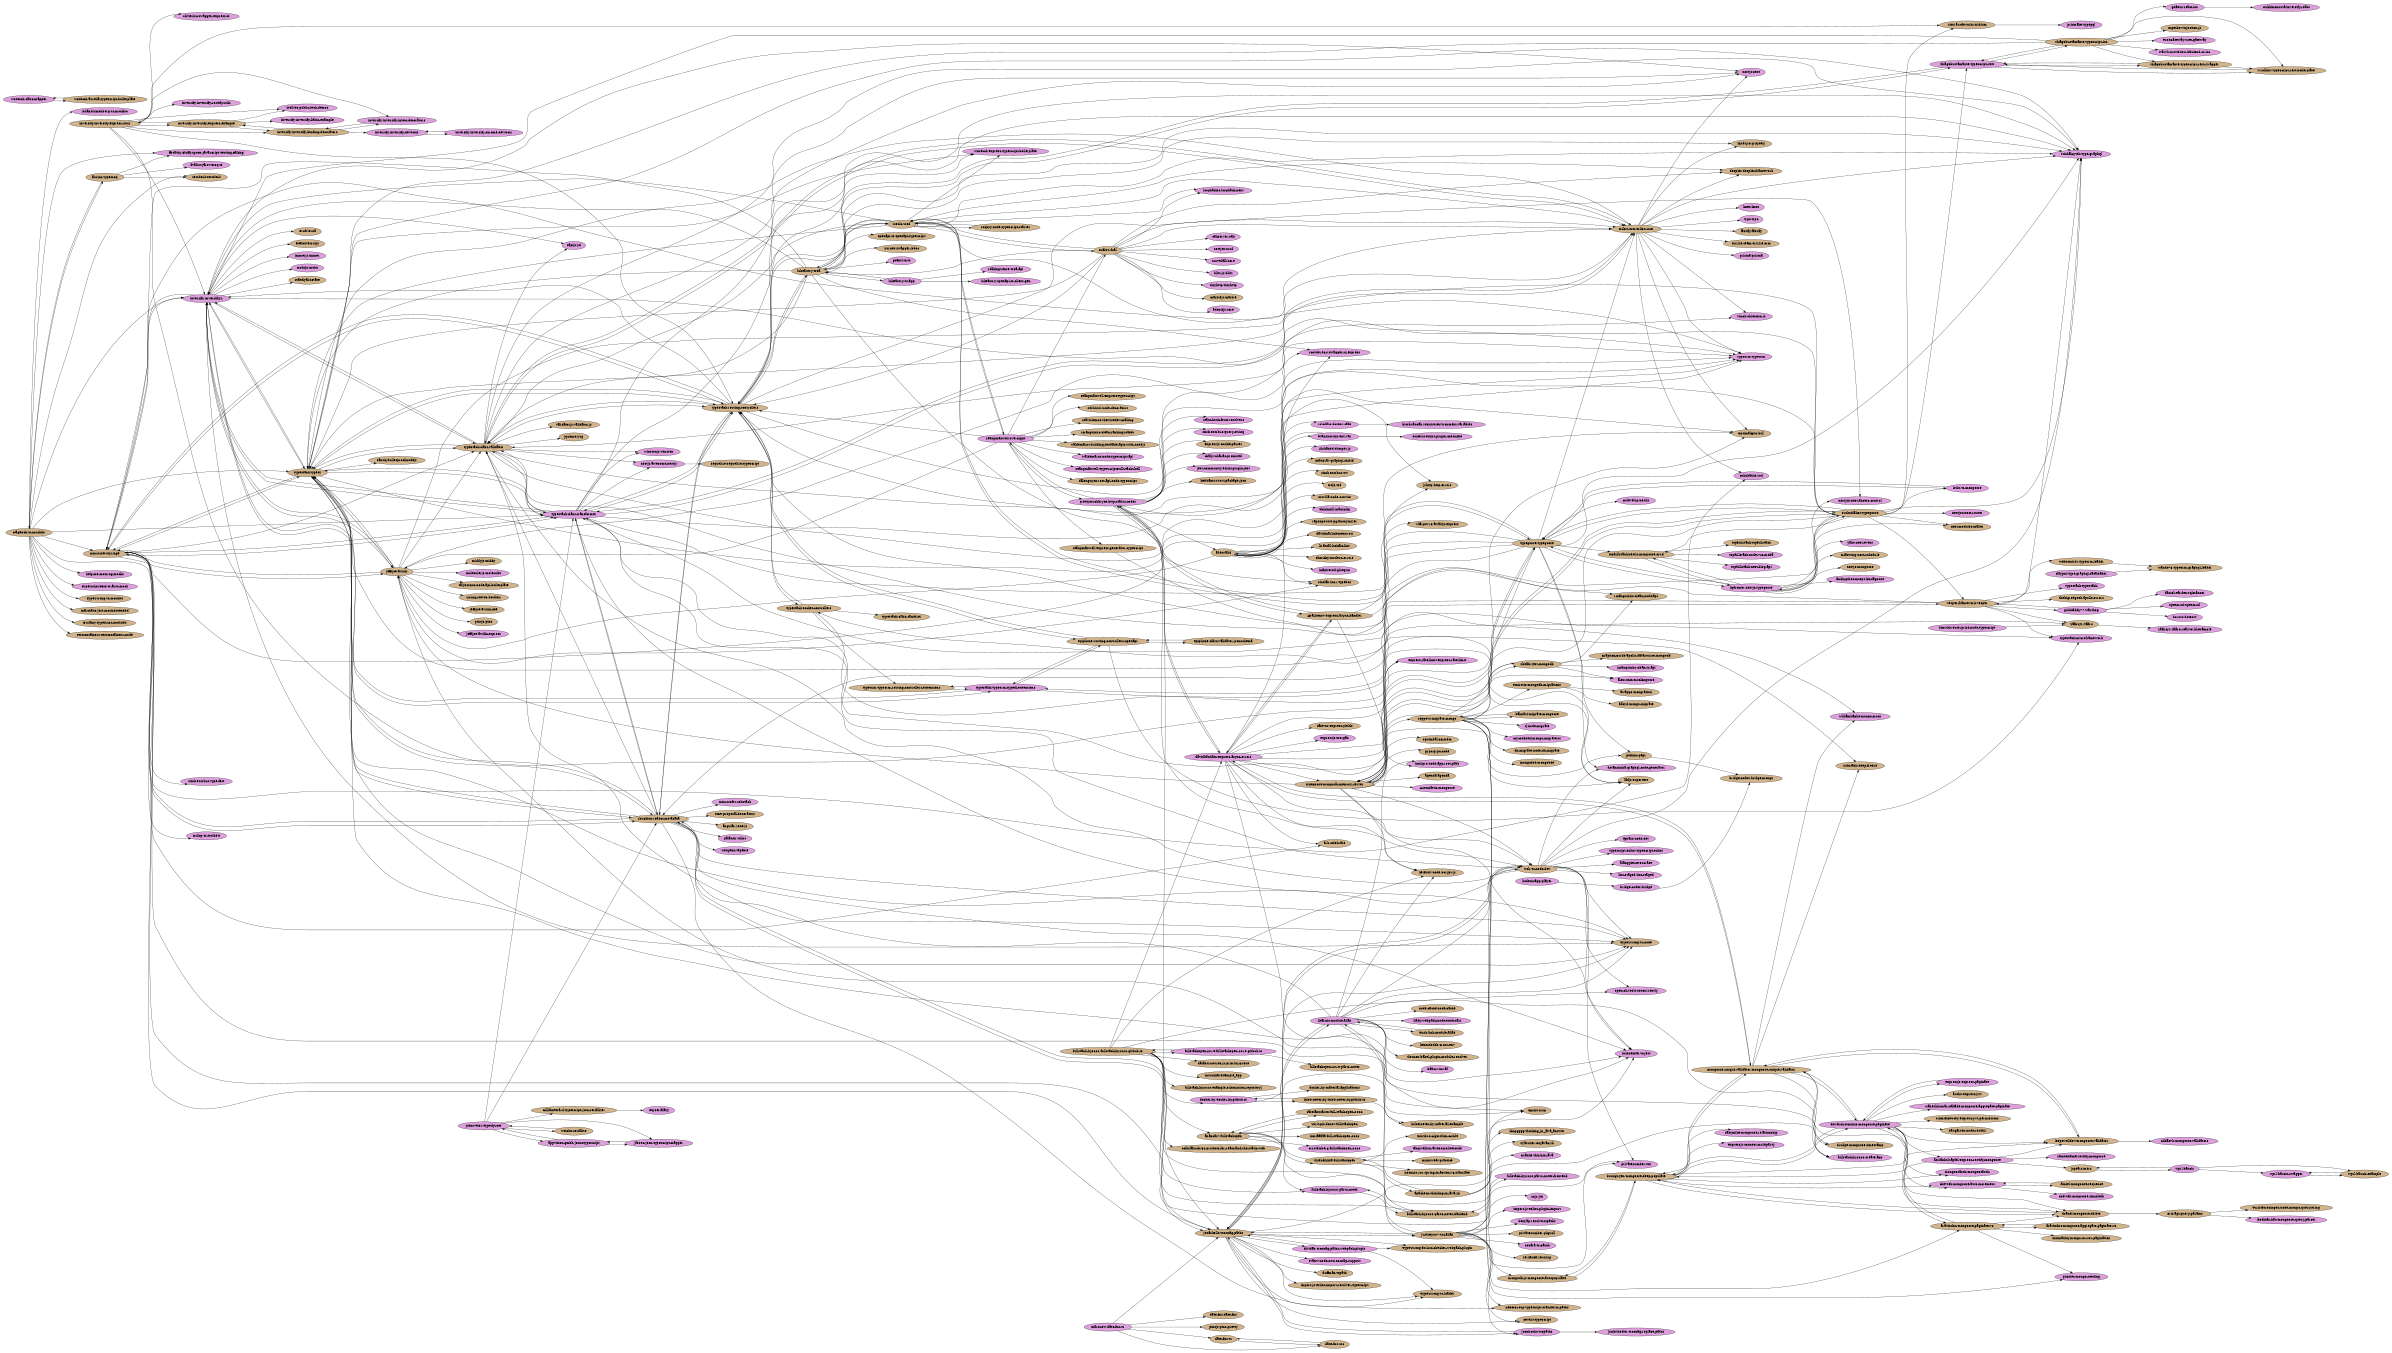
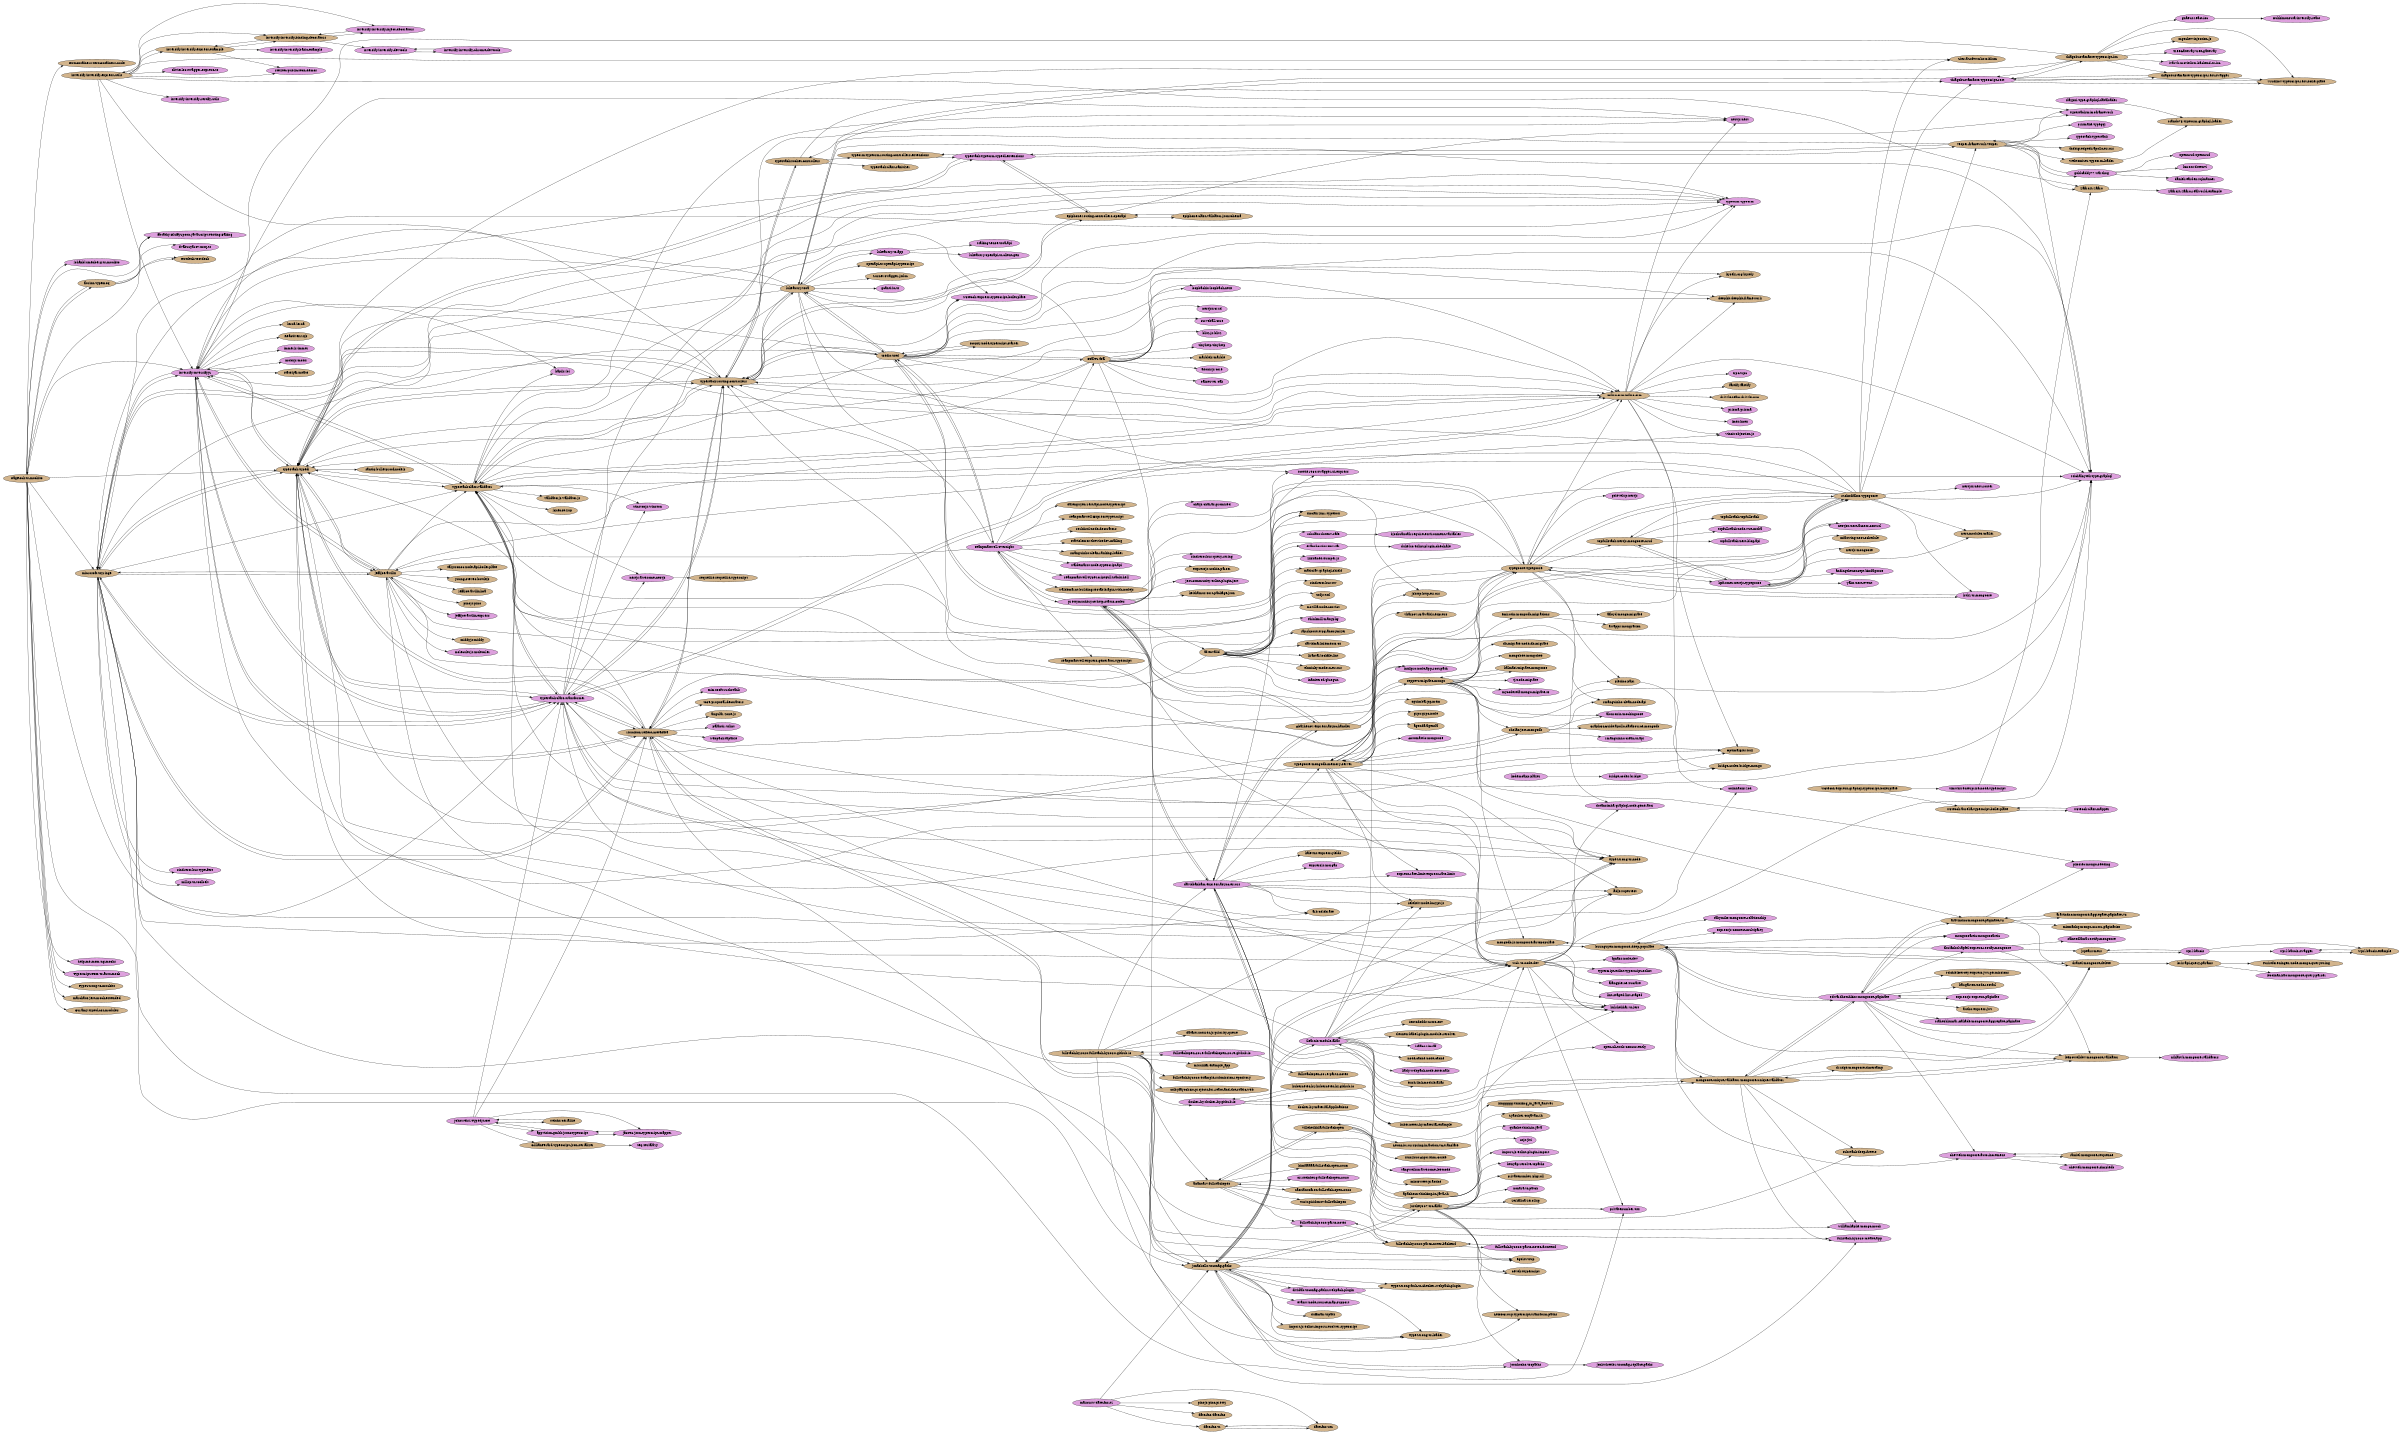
edge "SierraSoftworks/Iridium" -> "prismake/typegql": now "vesper-framework/vesper" -> "prismake/typegql"
node "react-hook-form/resolvers": removed
edge "prettymuchbryce/http-status-codes" -> "chaijs/chai-as-promised": now "waldemarnt/building-testable-apis-with-nodejs" -> "chaijs/chai-as-promised"
node "w3tecch/express-graphql-typescript-boilerplate": added
edge "fullstack-hy2020/fullstack-hy2020.github.io" -> "drudge/mongoose-timestamp": now "fullstack-hy2020/fullstack-hy2020.github.io" -> "mongoose-unique-validator/mongoose-unique-validator"
